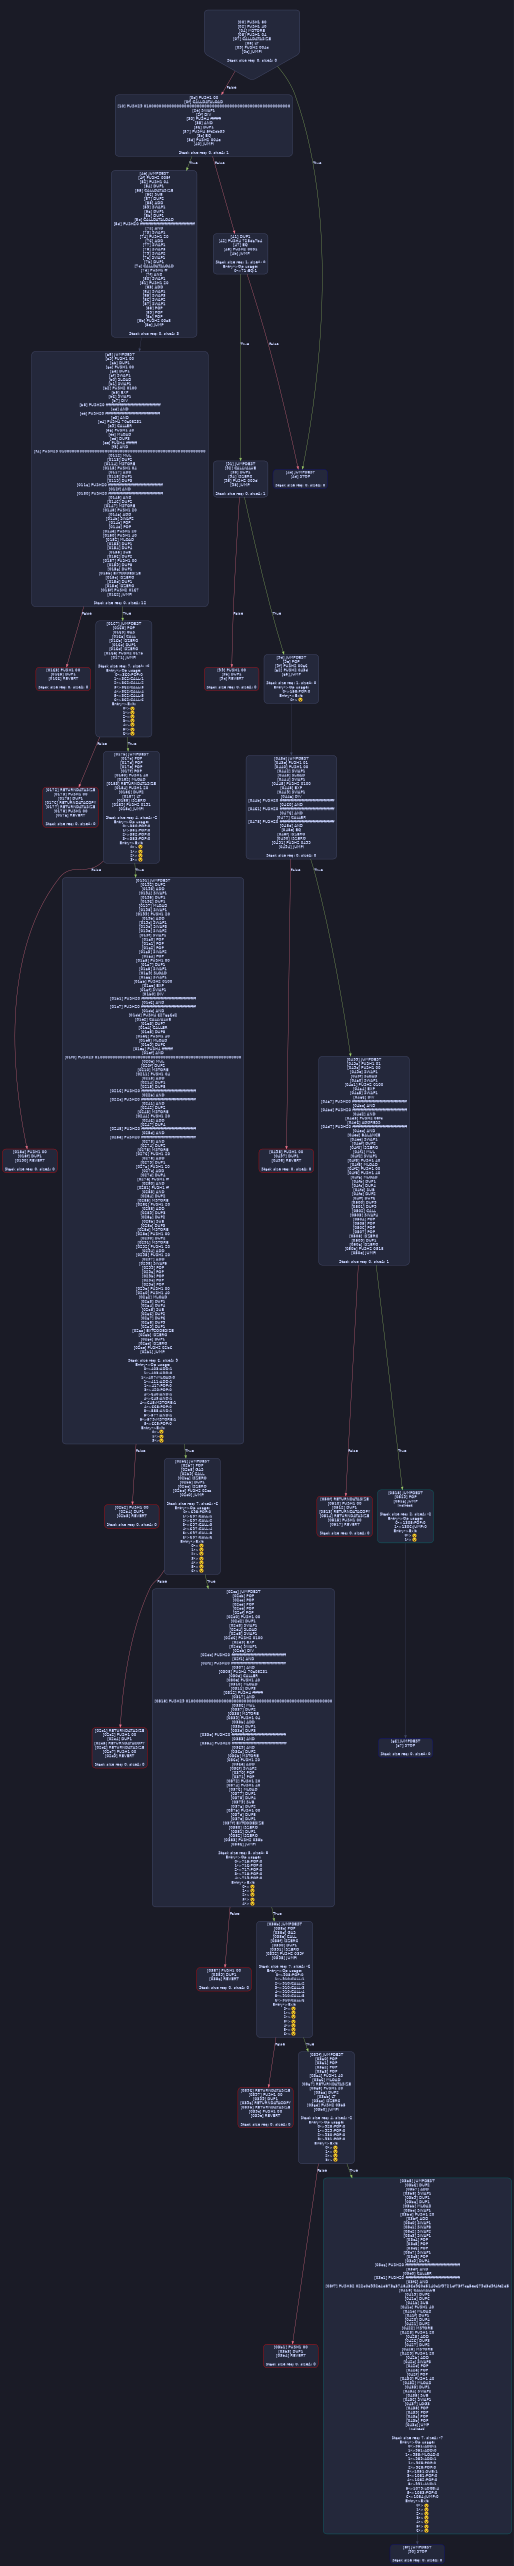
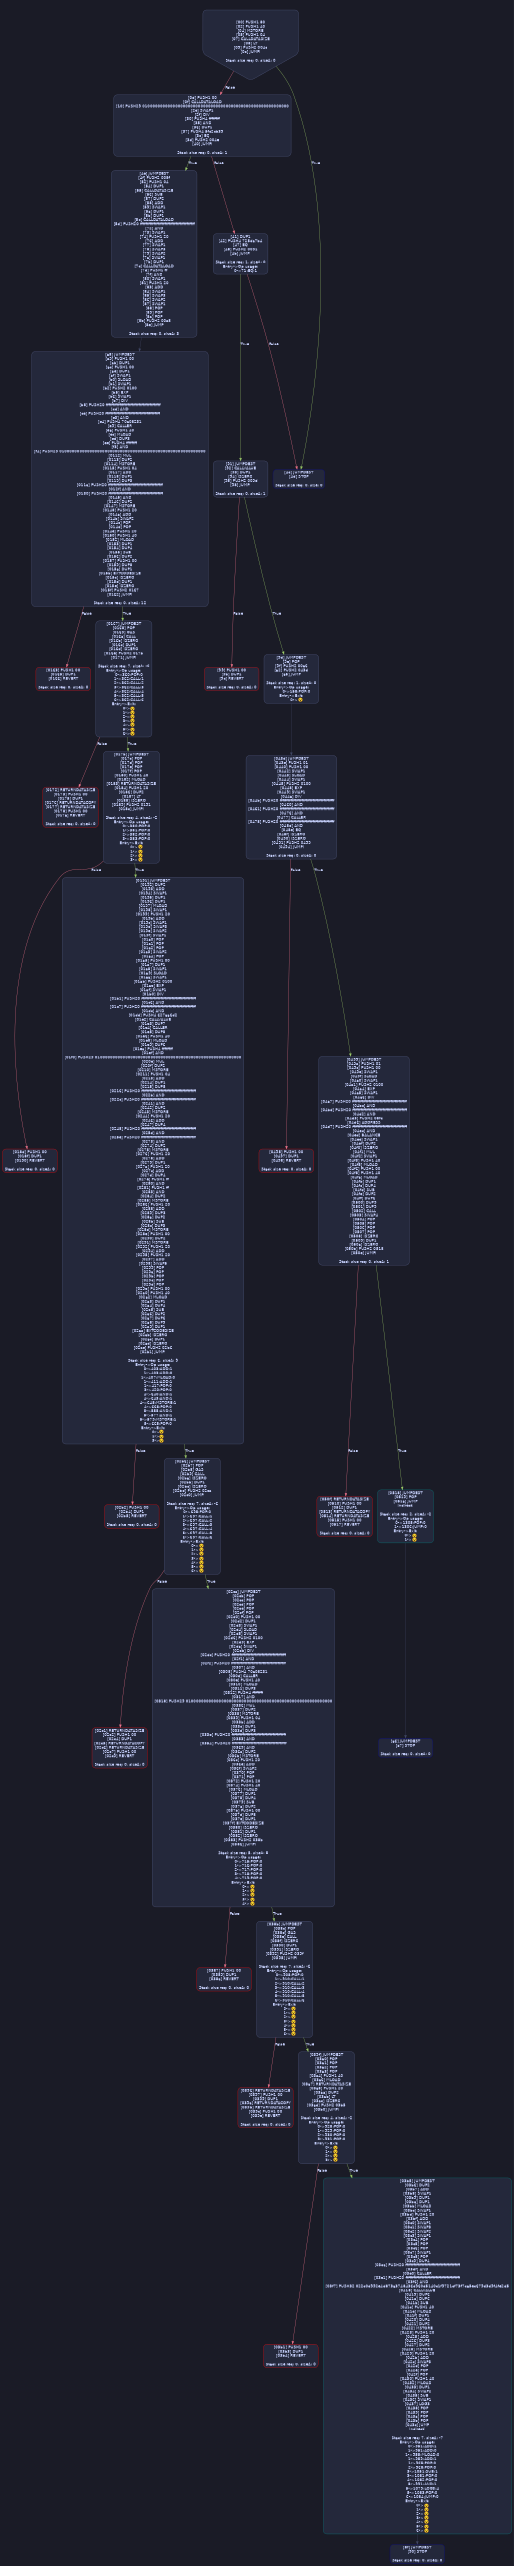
node "[4c] JUMPDEST [4d] STOP Stack size req: 0, sizeΔ: 0": label "[4c] JUMPDEST [4d] STOP Stack size req: 0, sizeΔ: 0" -> "[4c] JUMPDEST [4d] STOP Stack size req: 0, size: 0"
